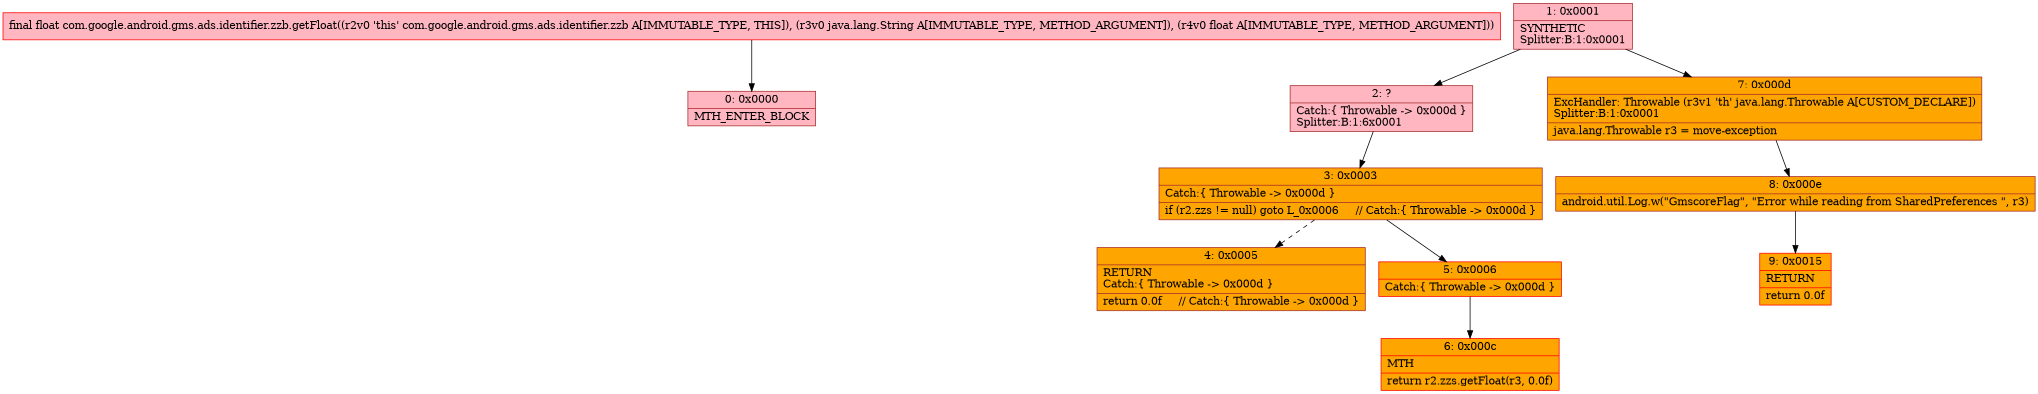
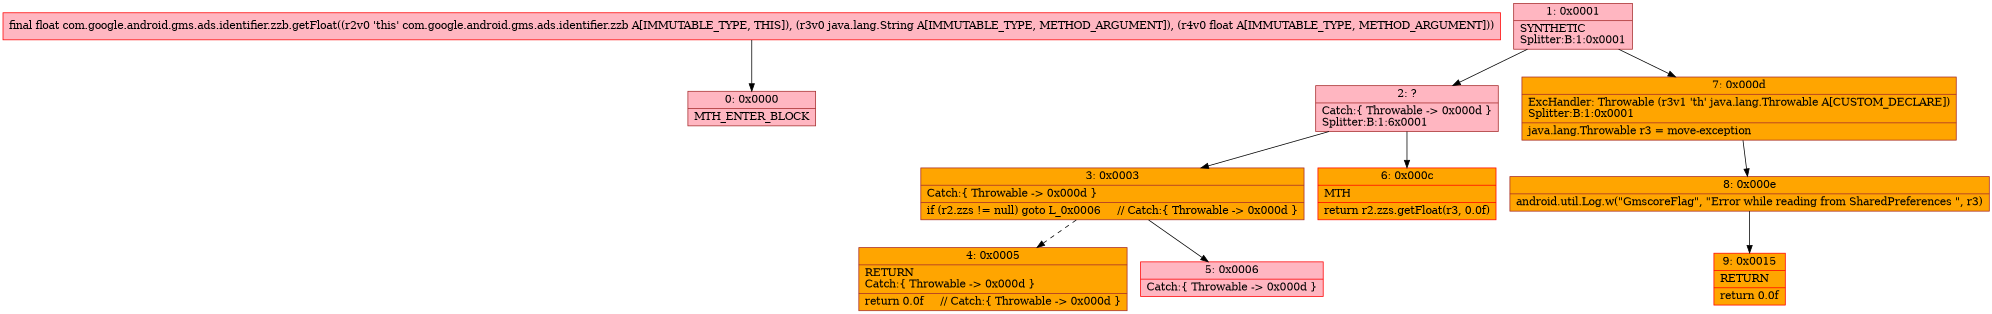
node "5: 0x0006": fillcolor orange -> lightpink
edge "5: 0x0006" -> "6: 0x000c": now "2: ?" -> "6: 0x000c"
